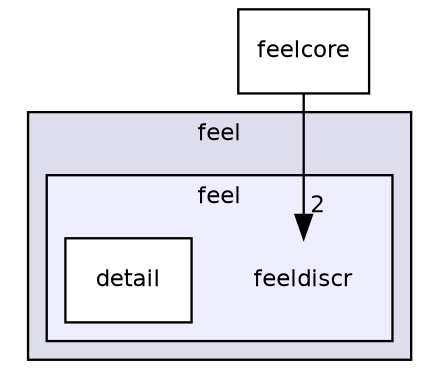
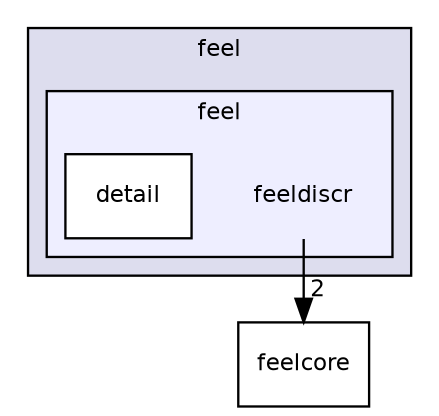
edge "feelcore" -> "feeldiscr": reversed
